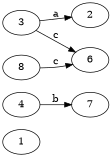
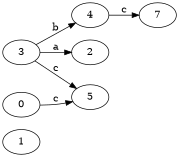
edge "3" -> "4": added, label "b"
node "6": label "6" -> "5"
node "8": label "8" -> "0"
edge "4" -> "7": label "b" -> "c"
